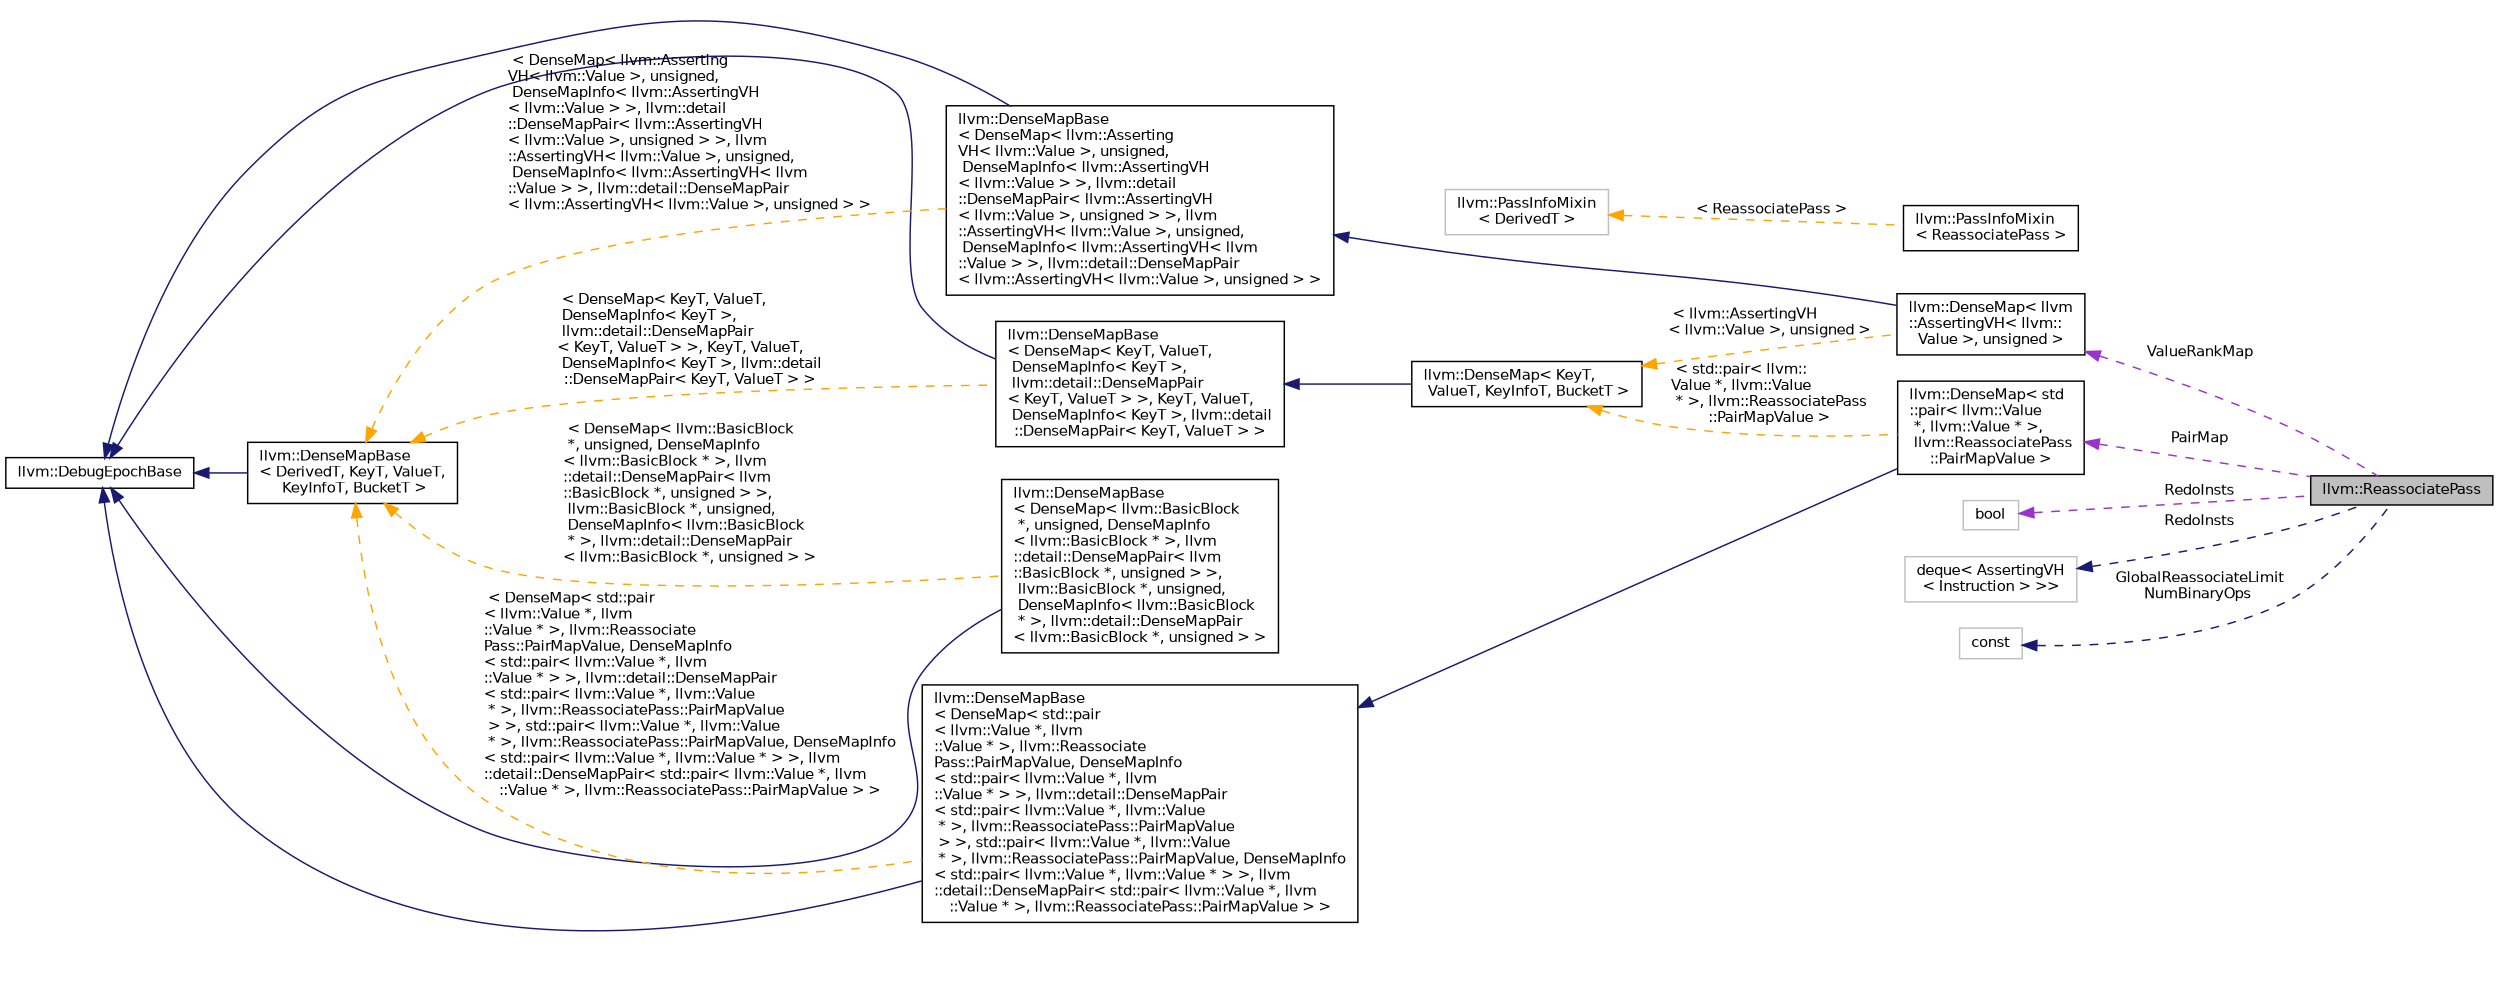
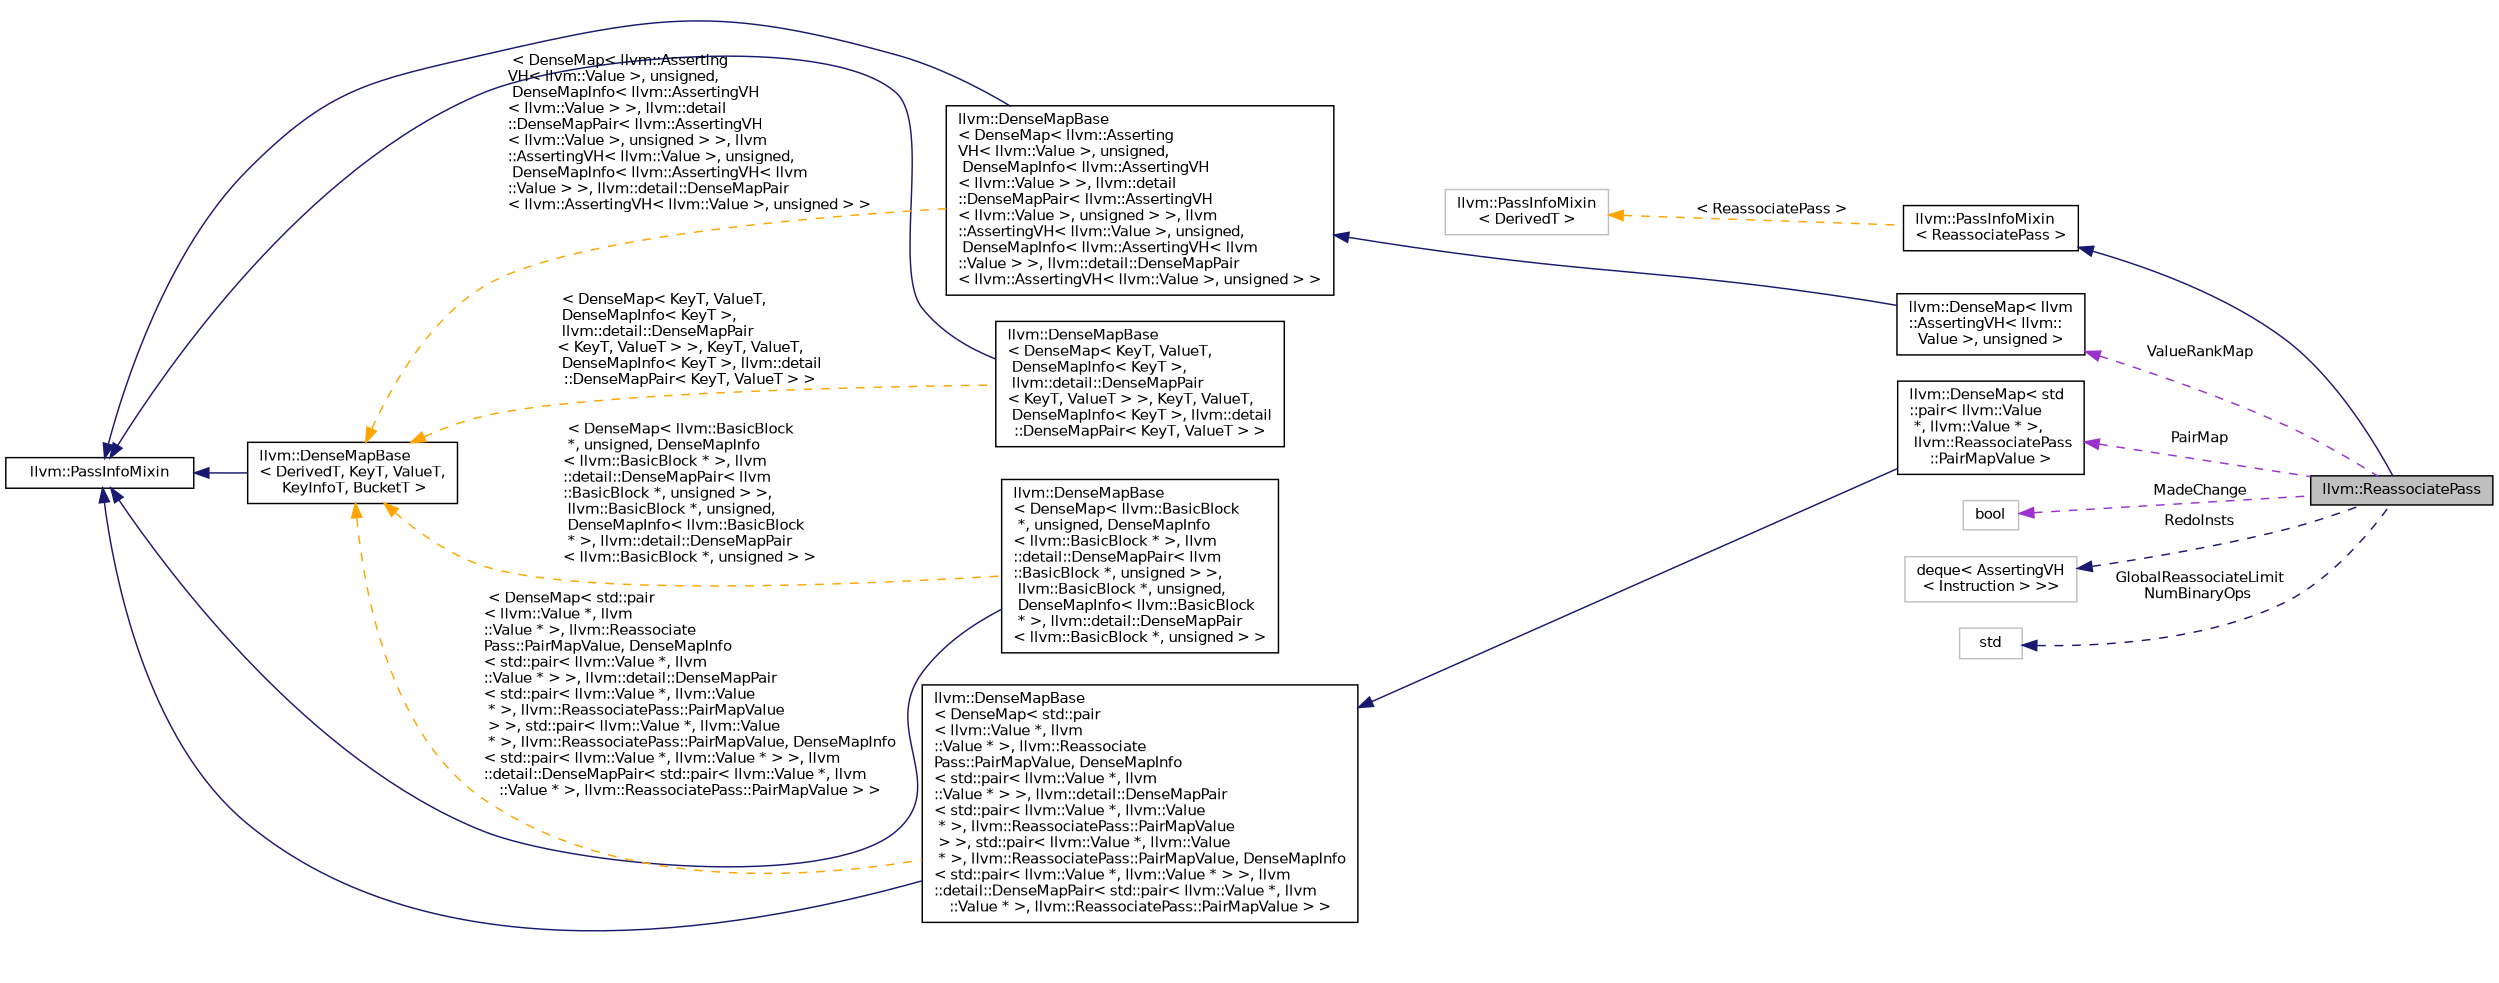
edge "llvm::ReassociatePass" -> "llvm::PassInfoMixin < ReassociatePass >": added
node "llvm::DenseMap< KeyT, ValueT, KeyInfoT, BucketT >": removed
node "llvm::DebugEpochBase": label "llvm::DebugEpochBase" -> "llvm::PassInfoMixin"
edge "llvm::ReassociatePass" -> "bool": label " RedoInsts" -> " MadeChange"
node "const": label "const" -> "std"
